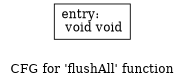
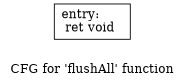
node "entry:": text "void void" -> "ret void"
